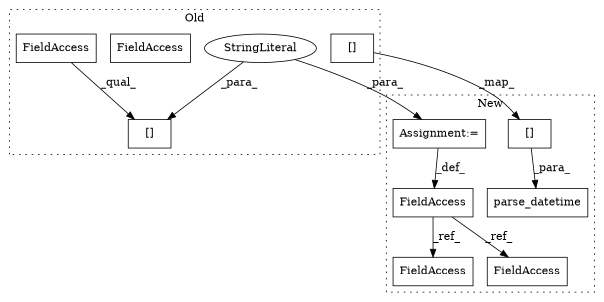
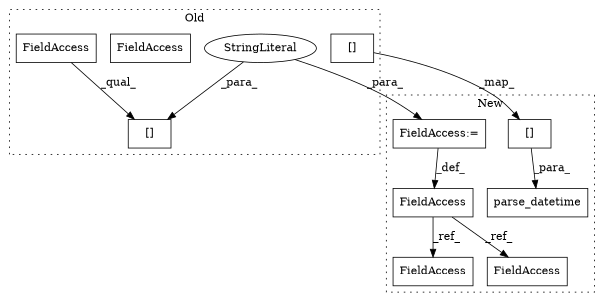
node "Assignment:=": label "Assignment:=" -> "FieldAccess:="
